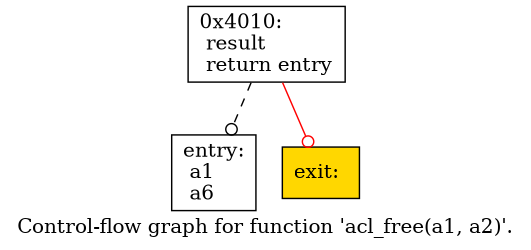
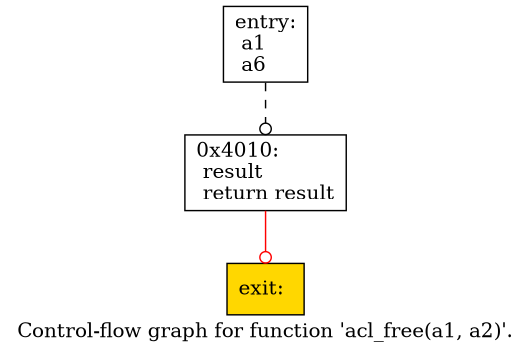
node "0x4010:": text "return entry" -> "return result"
edge "0x4010:" -> "entry:": reversed
